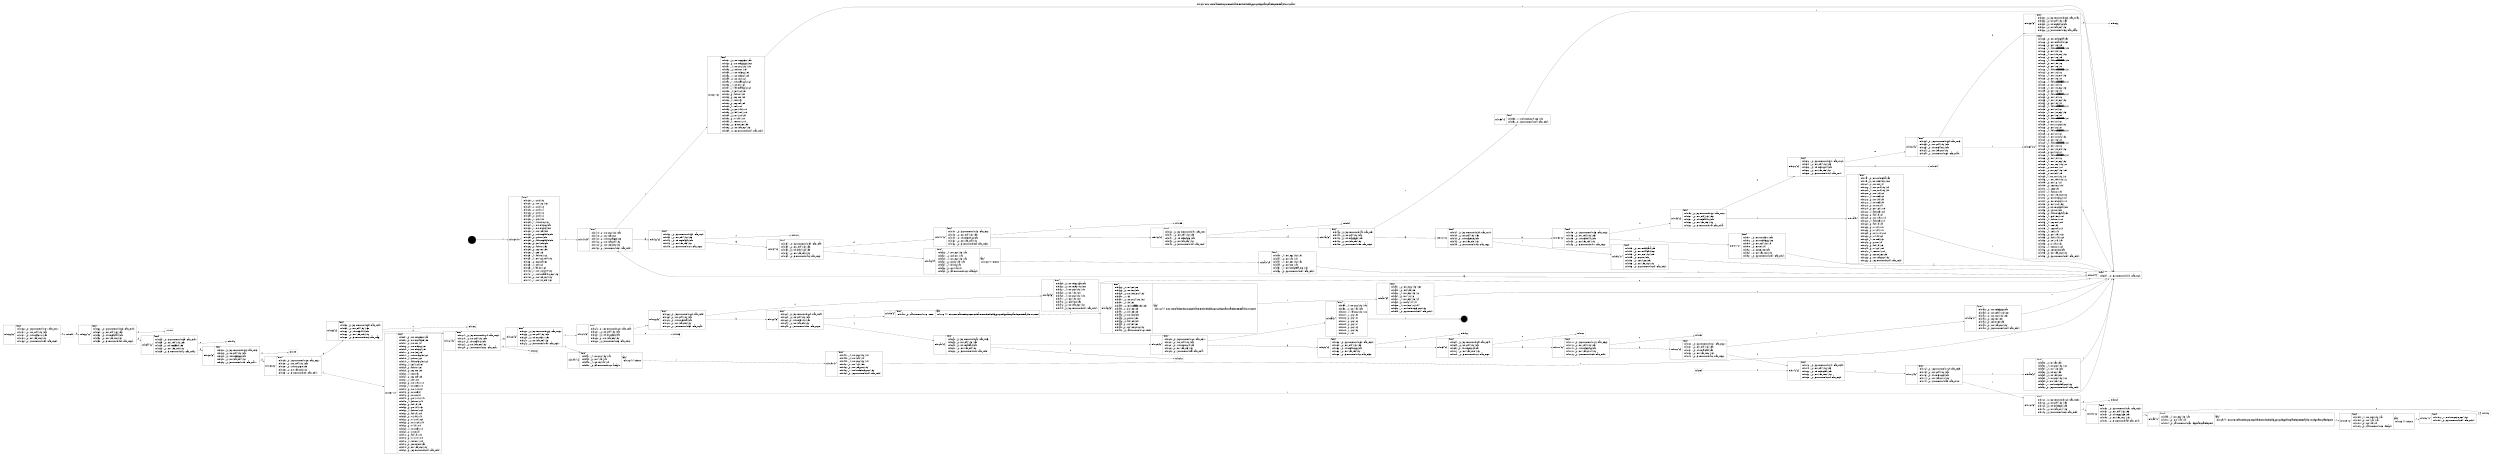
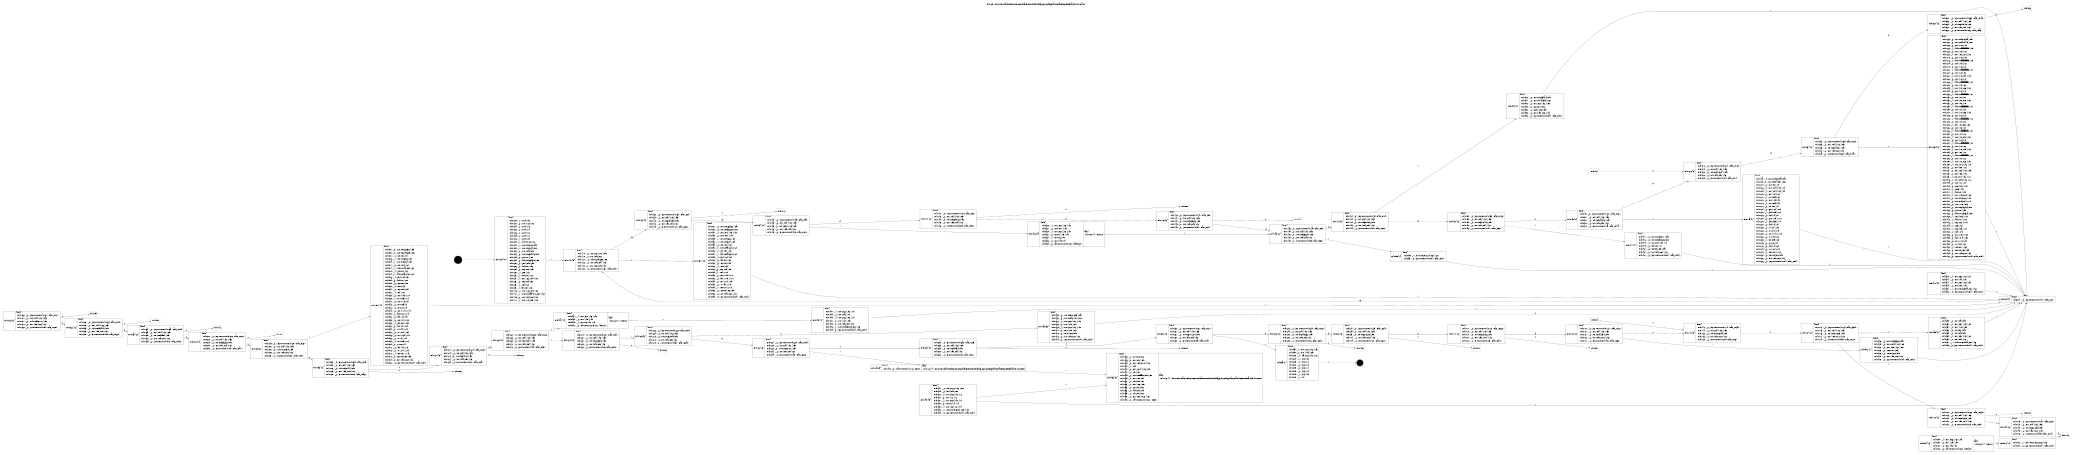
edge "0x401518 [28]" -> "0x401b24": reversed
edge "0x401a23 [29]" -> "0x401a40 [29]": now "0x401a23 [29]" -> "0x4014a8 [28]"
edge "0x401a83 [52]" -> "0x401ab7 [39]": reversed
edge "0x401c9d" -> "0x401588 [28]": now "0x40156c [28]" -> "0x401588 [28]"
node "0x401afd [12]": removed
